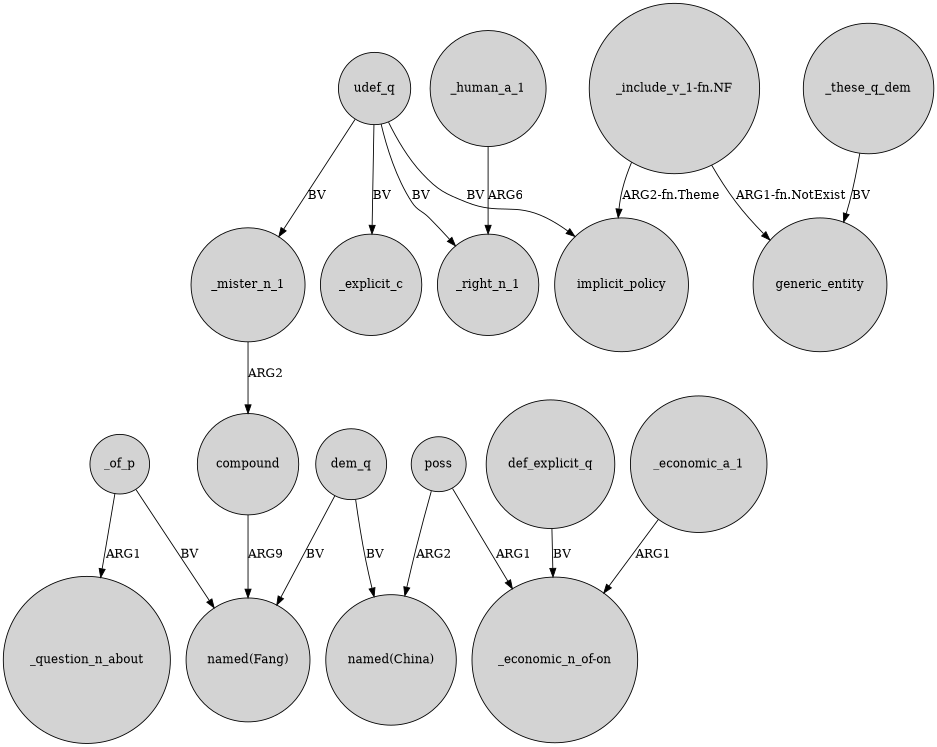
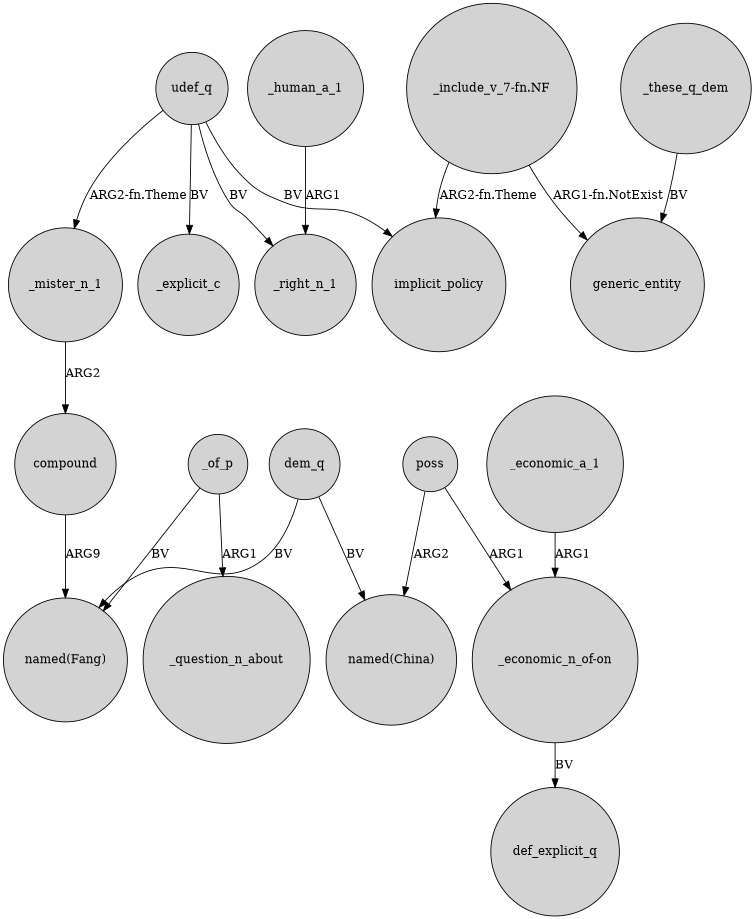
node "_include_v_1-fn.NF": label "_include_v_1-fn.NF" -> "_include_v_7-fn.NF"
edge "udef_q" -> "_mister_n_1": label "BV" -> "ARG2-fn.Theme"
edge "_human_a_1" -> "_right_n_1": label "ARG6" -> "ARG1"
edge "def_explicit_q" -> "_economic_n_of-on": reversed
